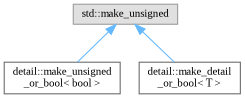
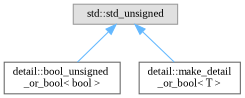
node "std::make_unsigned": label "std::make_unsigned" -> "std::std_unsigned"
node "detail::make_unsigned _or_bool< bool >": label "detail::make_unsigned _or_bool< bool >" -> "detail::bool_unsigned _or_bool< bool >"
